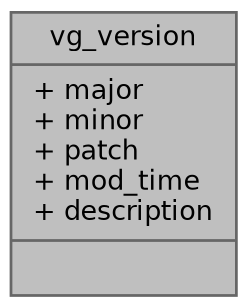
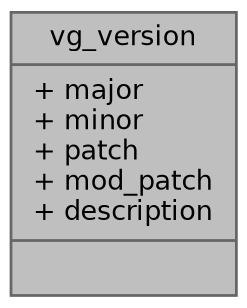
node "vg_version": text "+ mod_time" -> "+ mod_patch"
